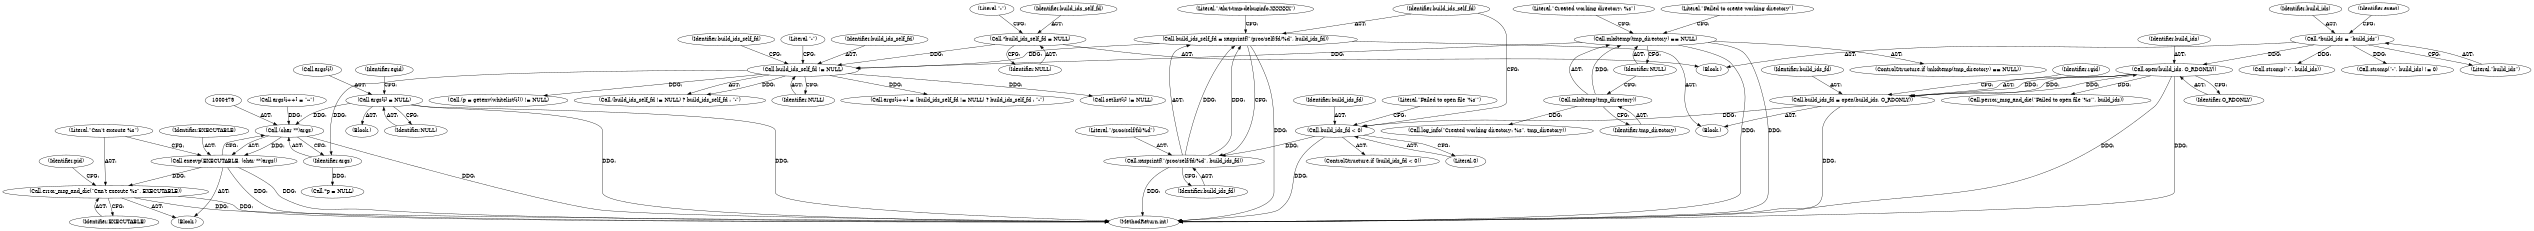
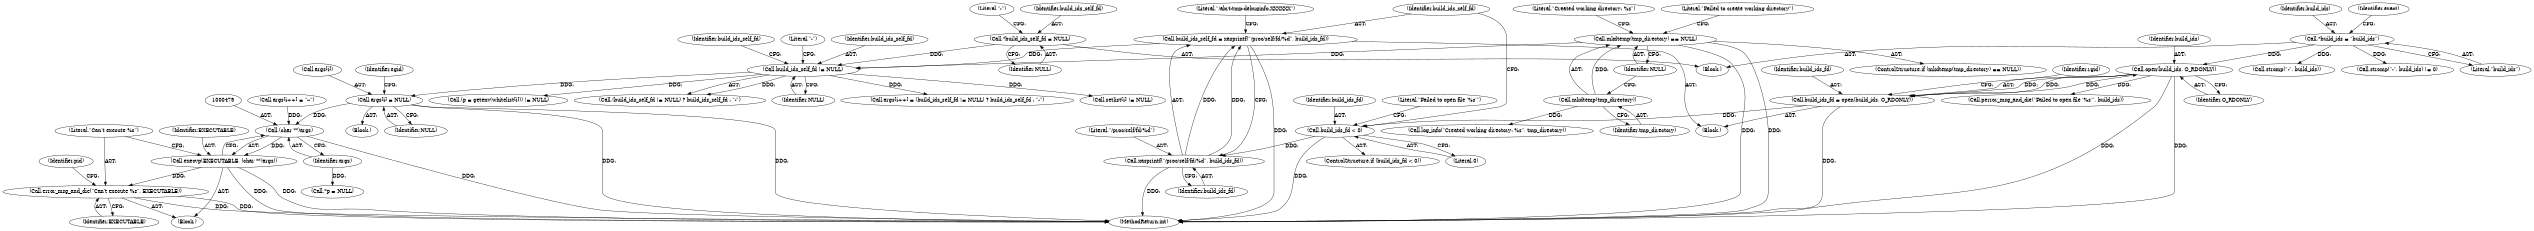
edge "(Call,build_ids_self_fd != NULL)" -> "(Identifier,args)": now "(Call,build_ids_self_fd != NULL)" -> "(Call,args[i] = NULL)"
